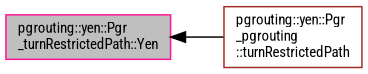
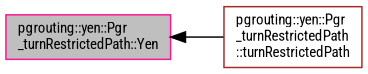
node "pgrouting::yen::Pgr _pgrouting ::turnRestrictedPath": label "pgrouting::yen::Pgr _pgrouting ::turnRestrictedPath" -> "pgrouting::yen::Pgr _turnRestrictedPath ::turnRestrictedPath"
